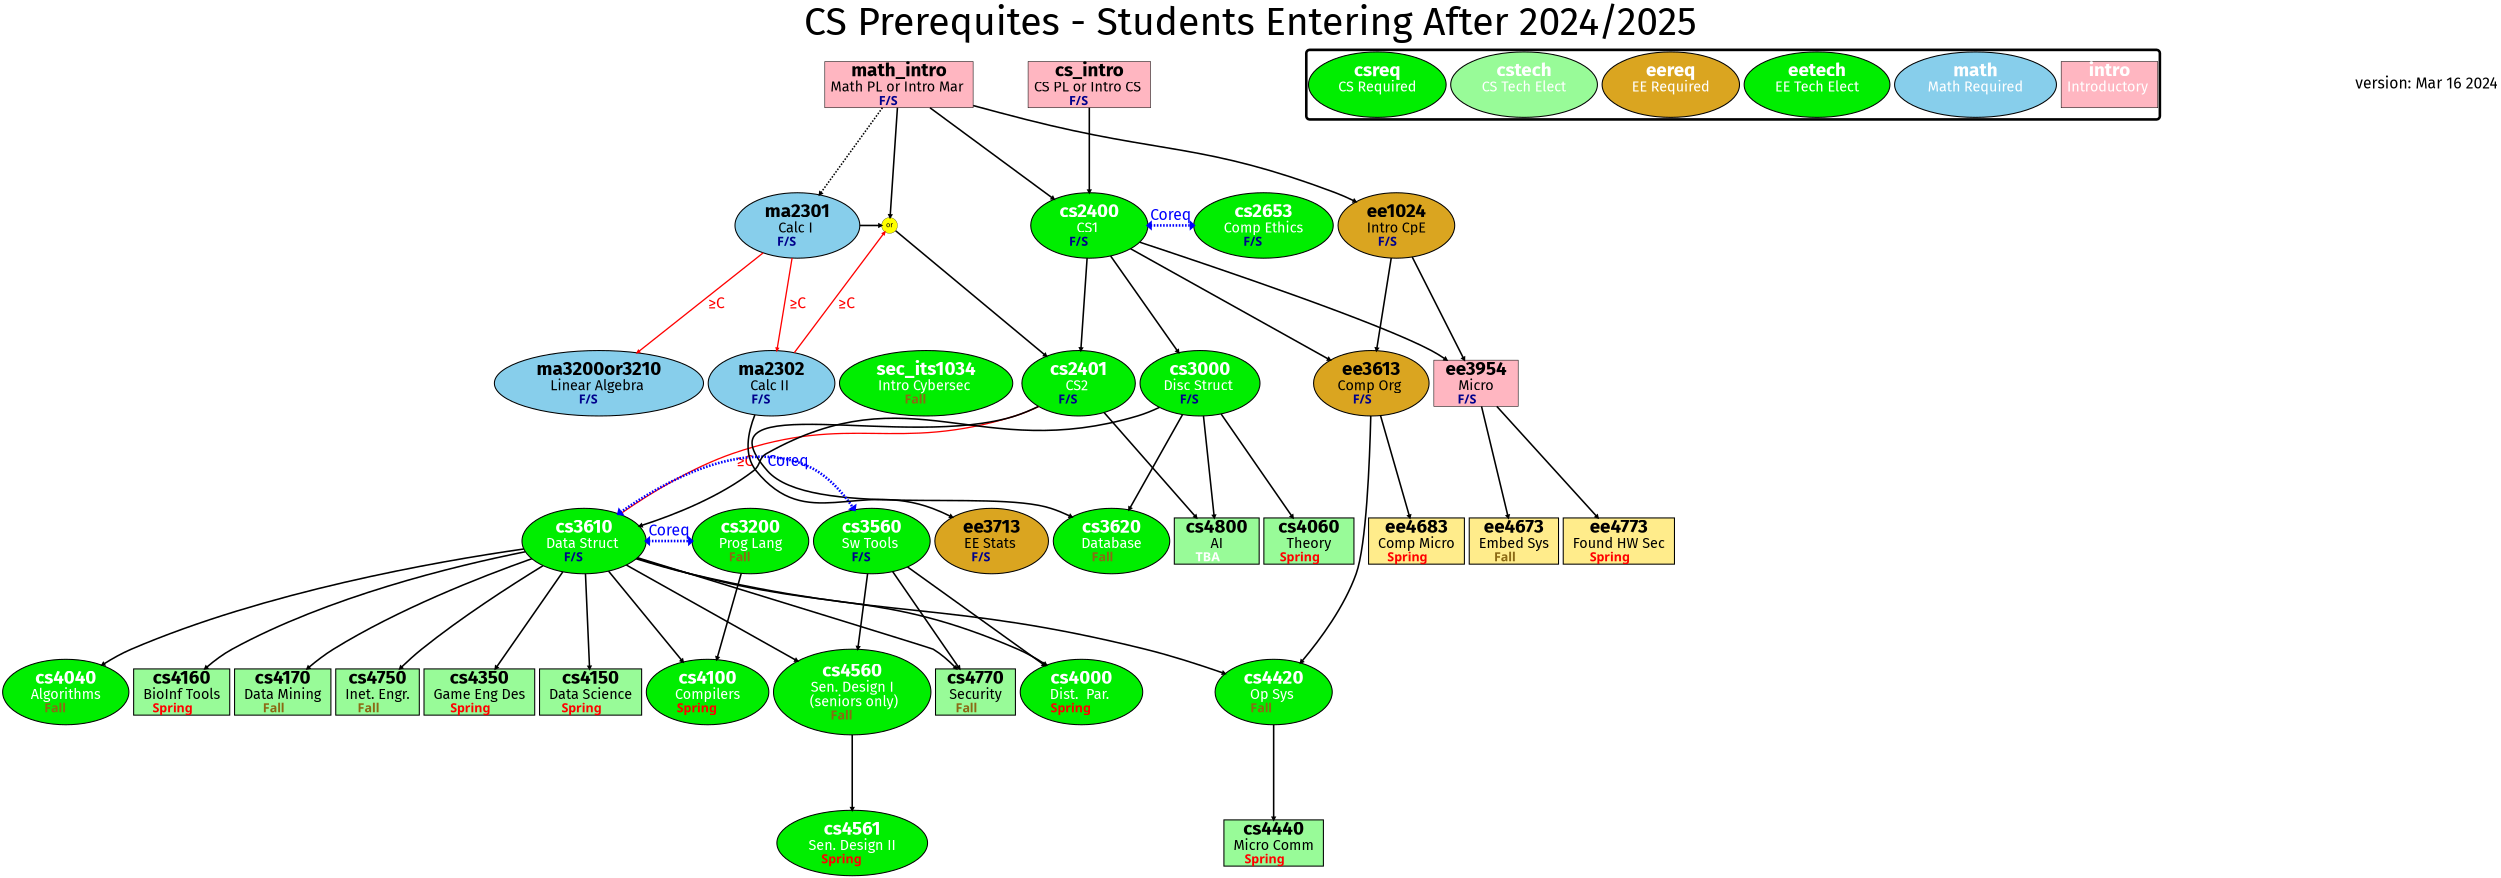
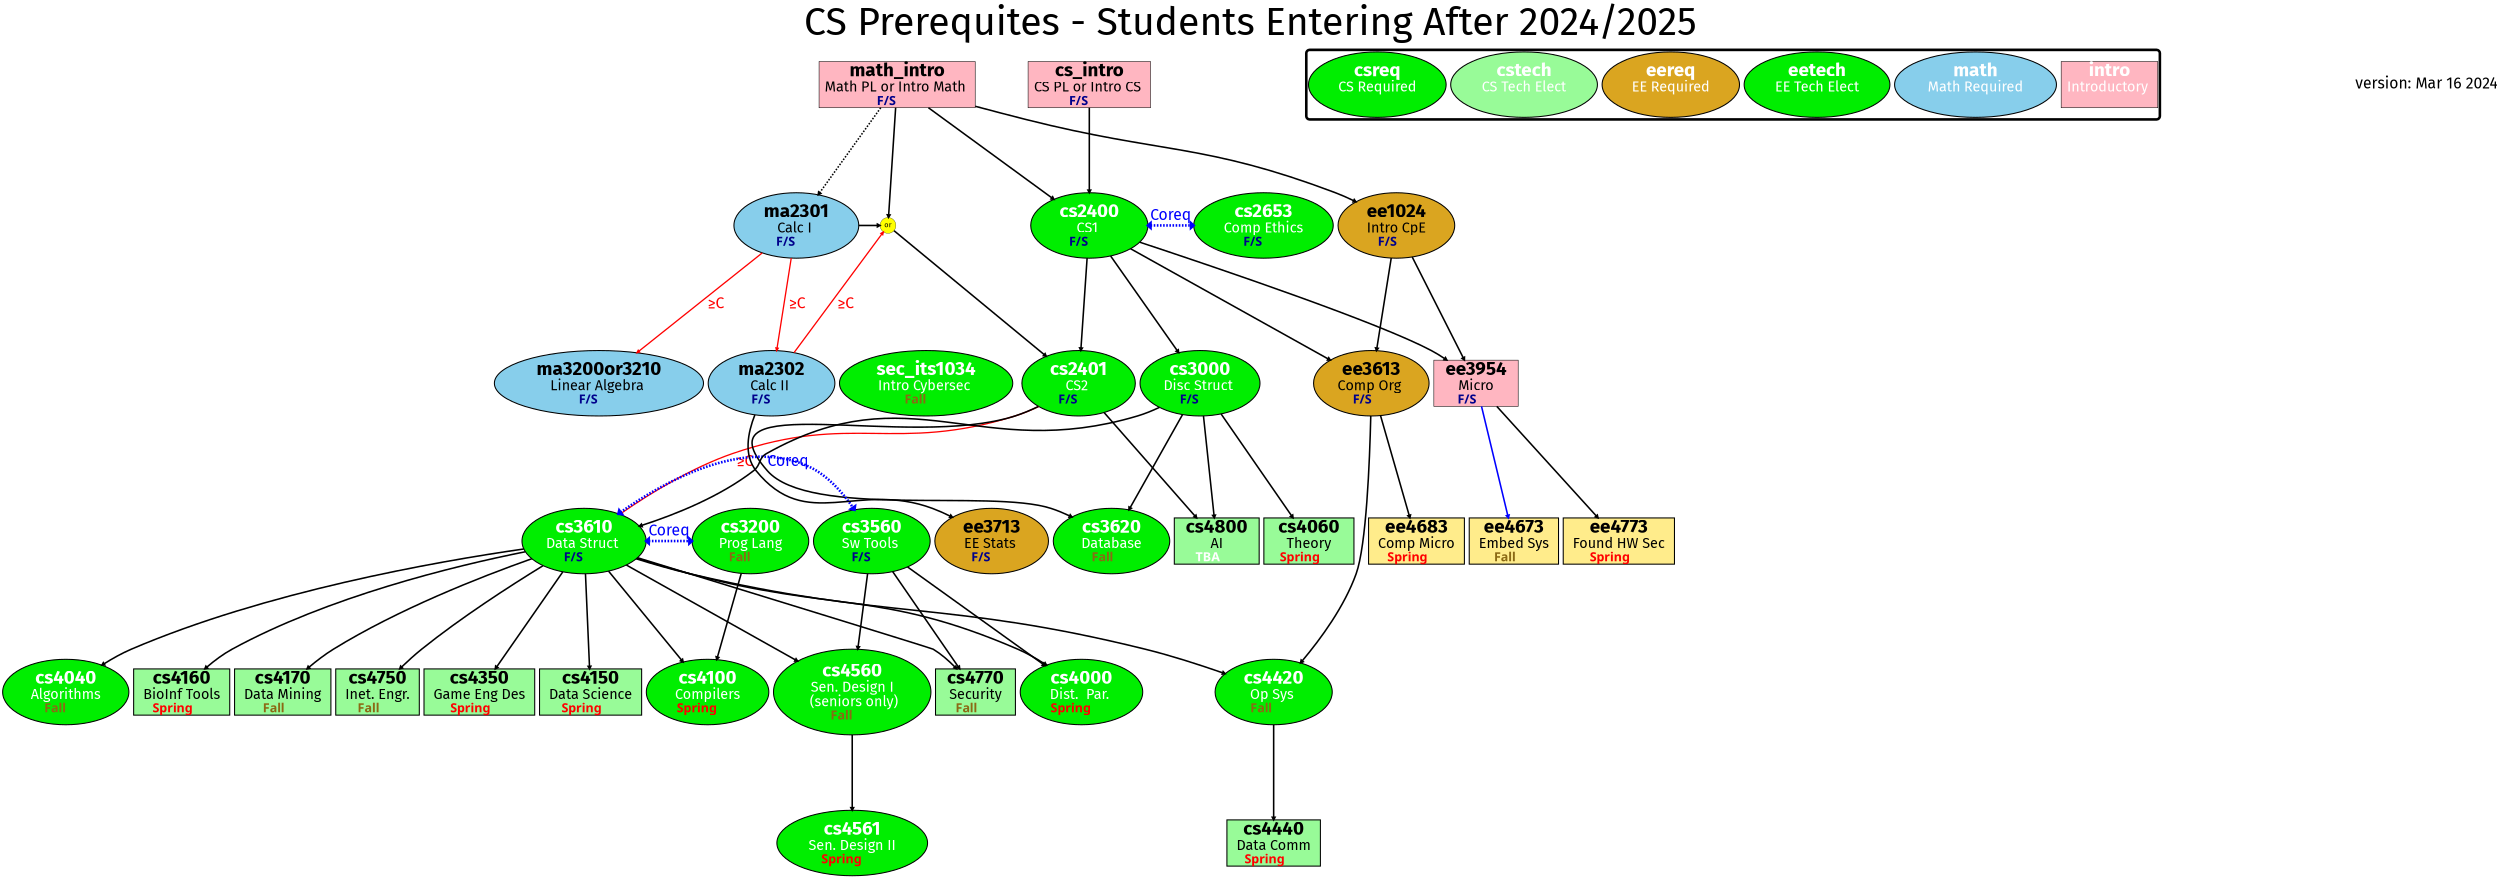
node "math_intro": text "Math PL or Intro Mar" -> "Math PL or Intro Math"
edge "ee3954" -> "ee4673": color black -> blue
node "cs4440": text "Micro Comm" -> "Data Comm"
